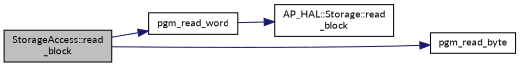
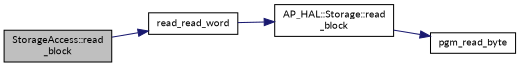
node "pgm_read_word": label "pgm_read_word" -> "read_read_word"
edge "StorageAccess::read _block" -> "pgm_read_byte": now "AP_HAL::Storage::read _block" -> "pgm_read_byte"
